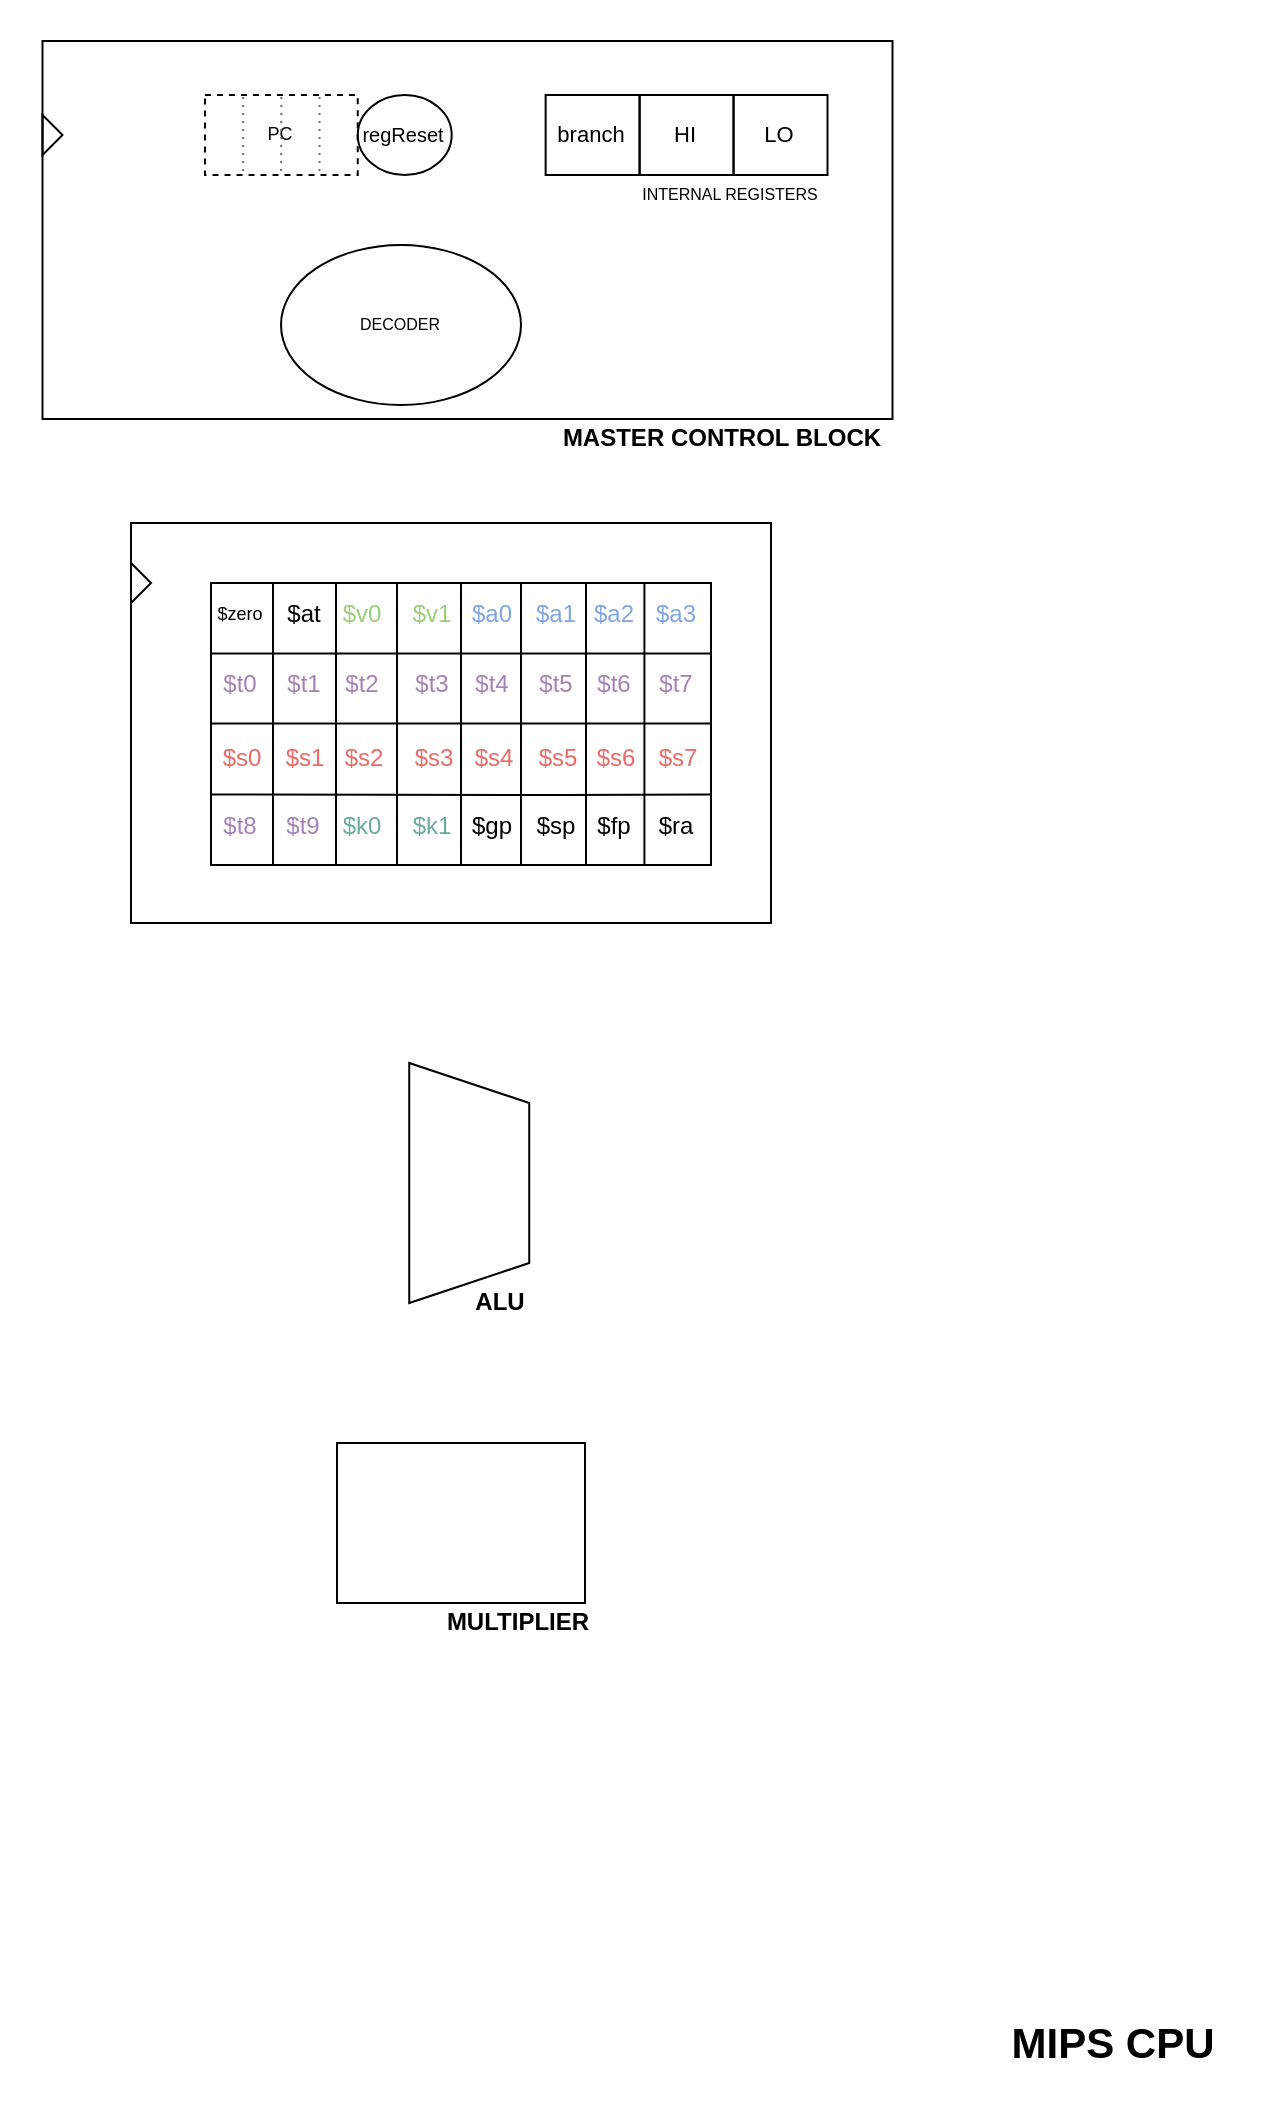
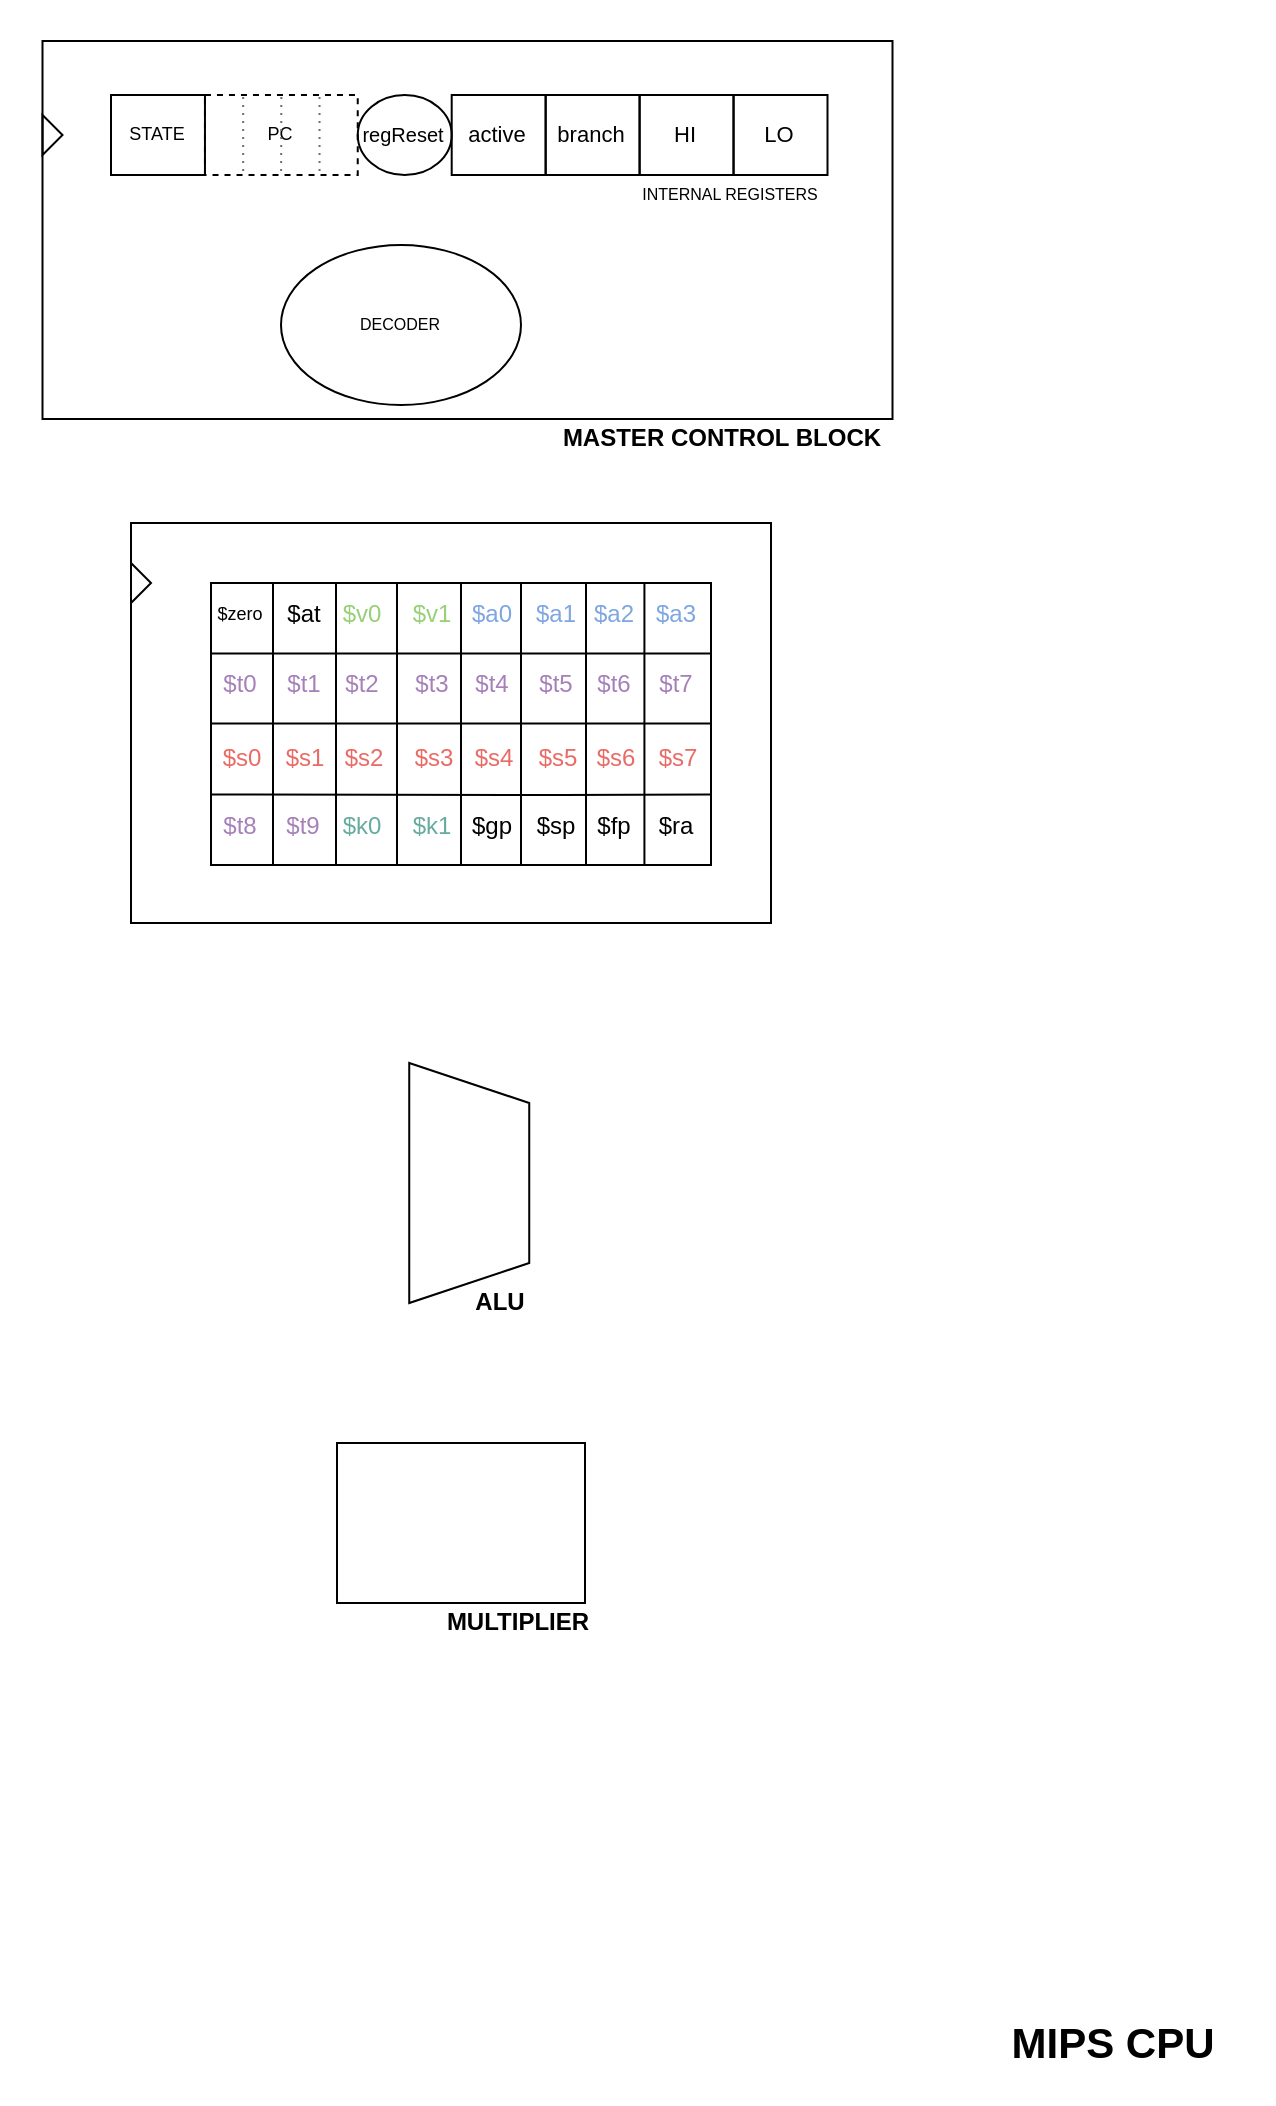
node "STATE": added
node "active": added
